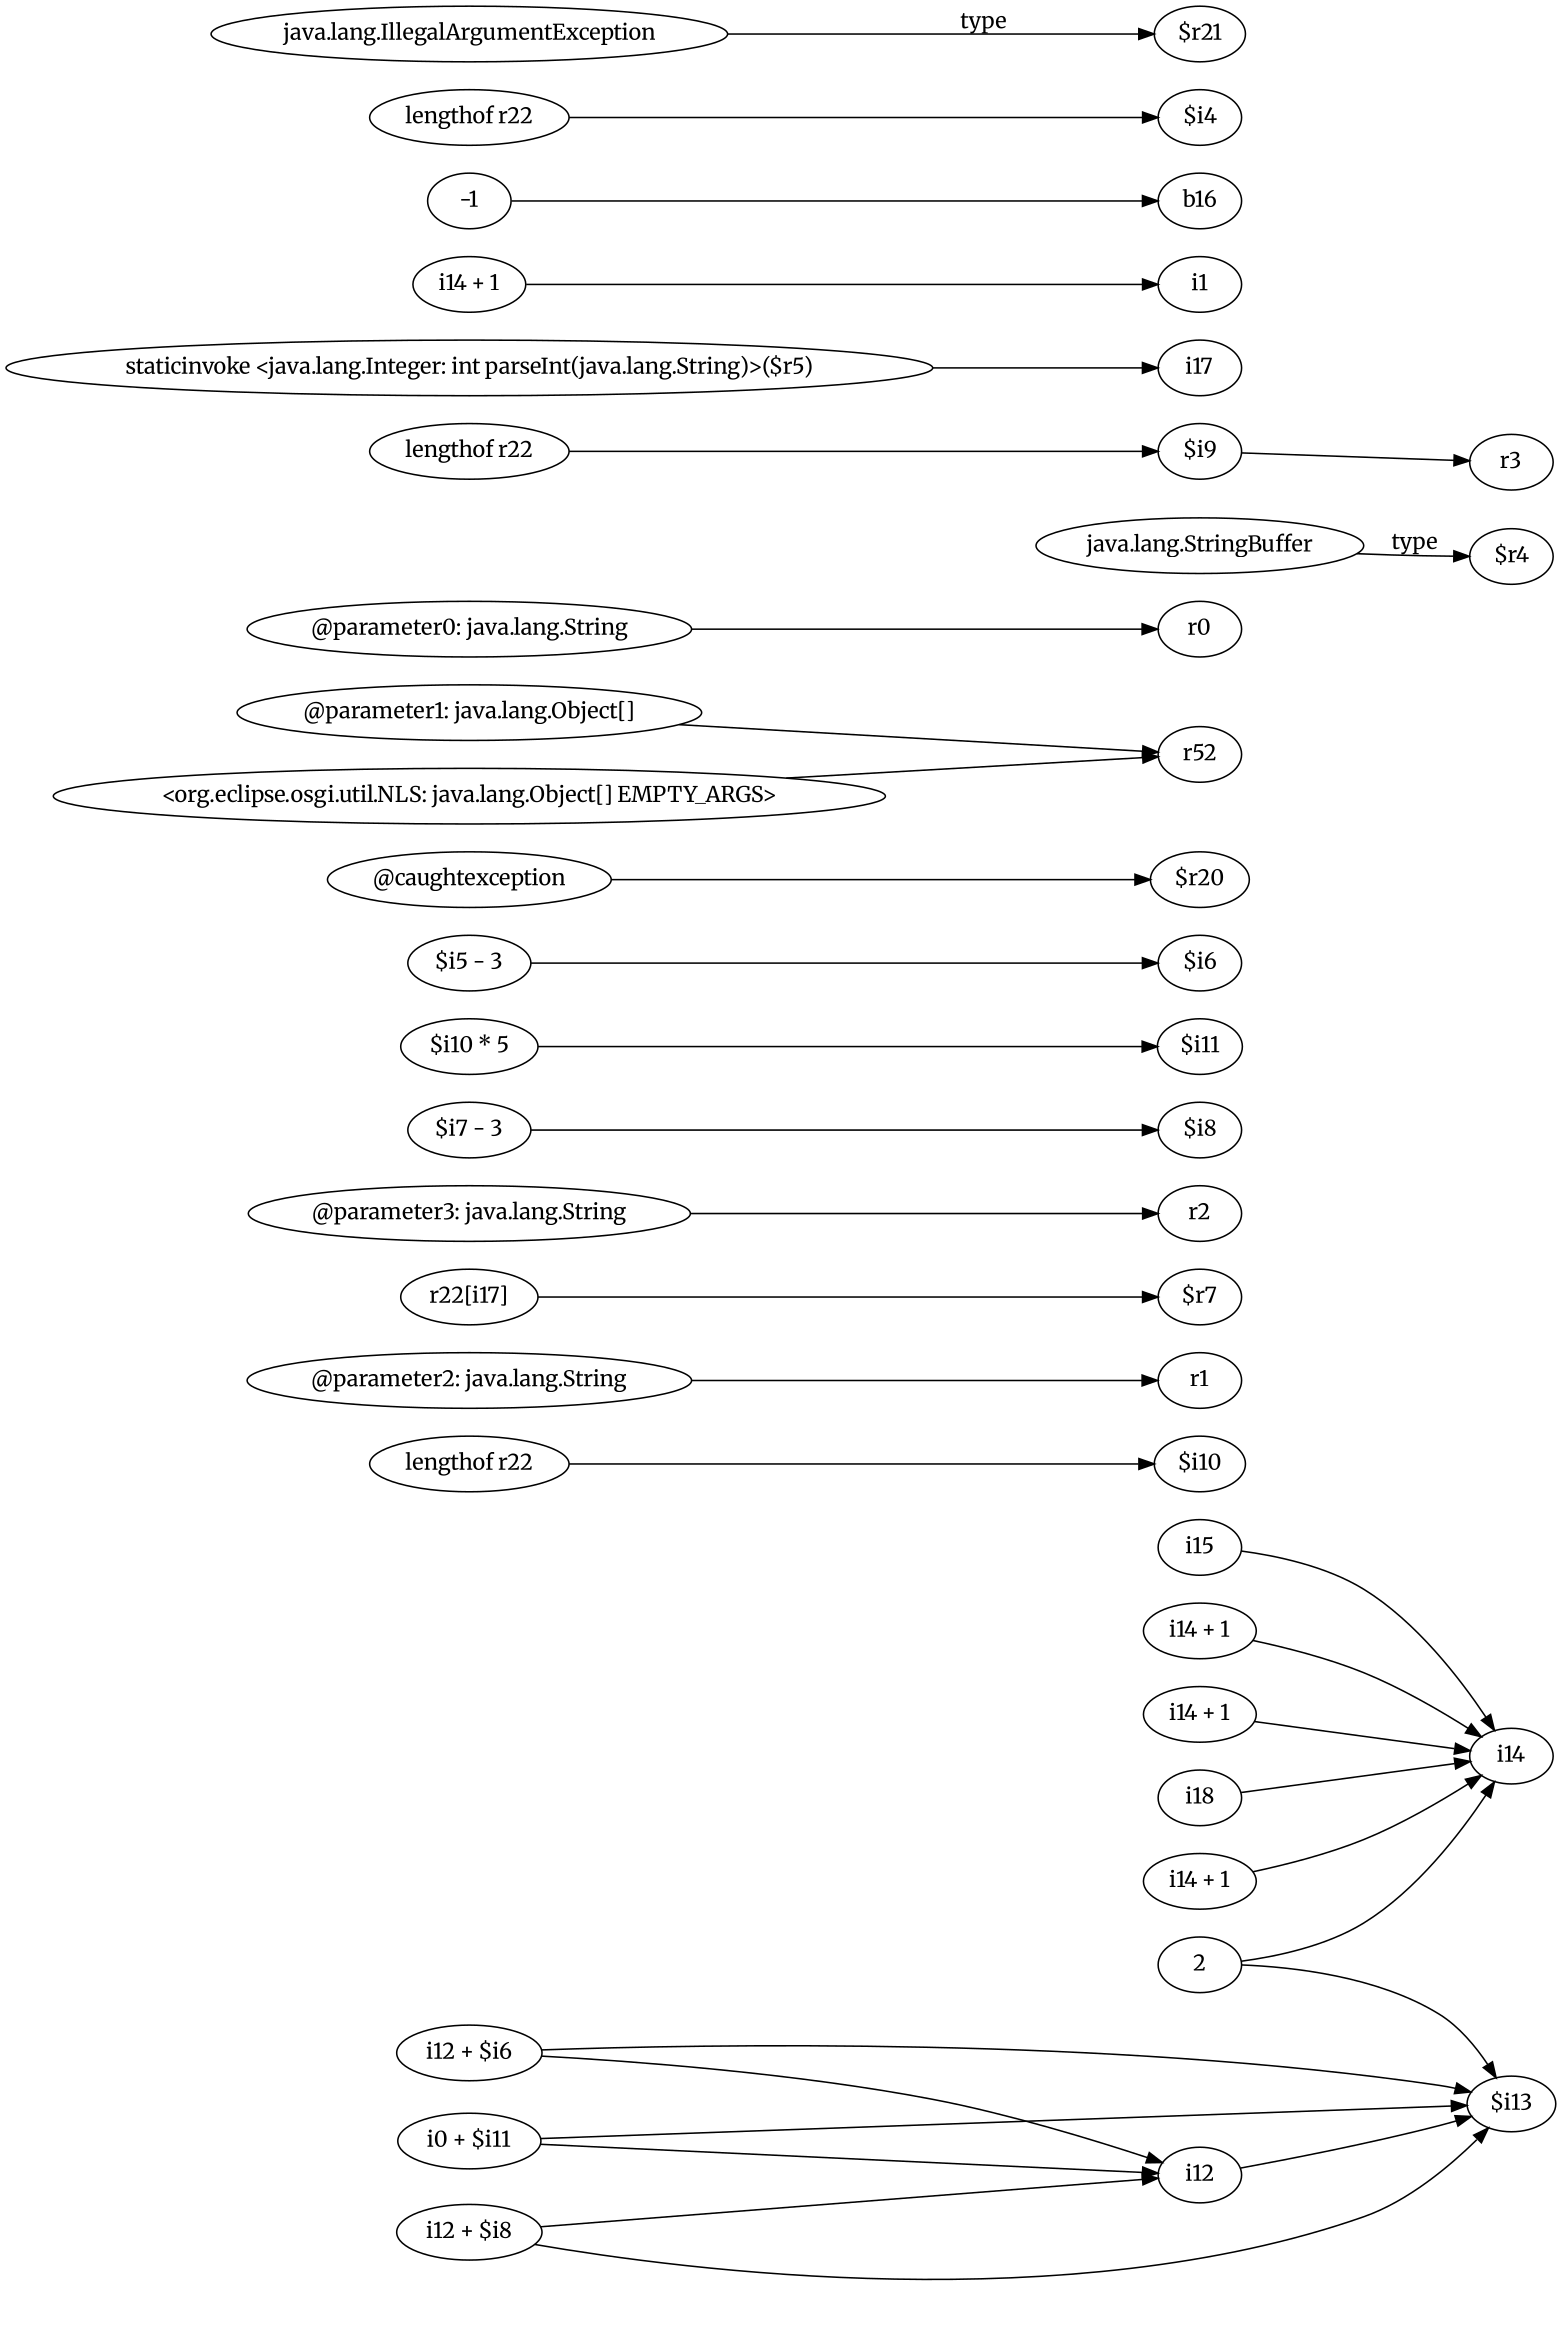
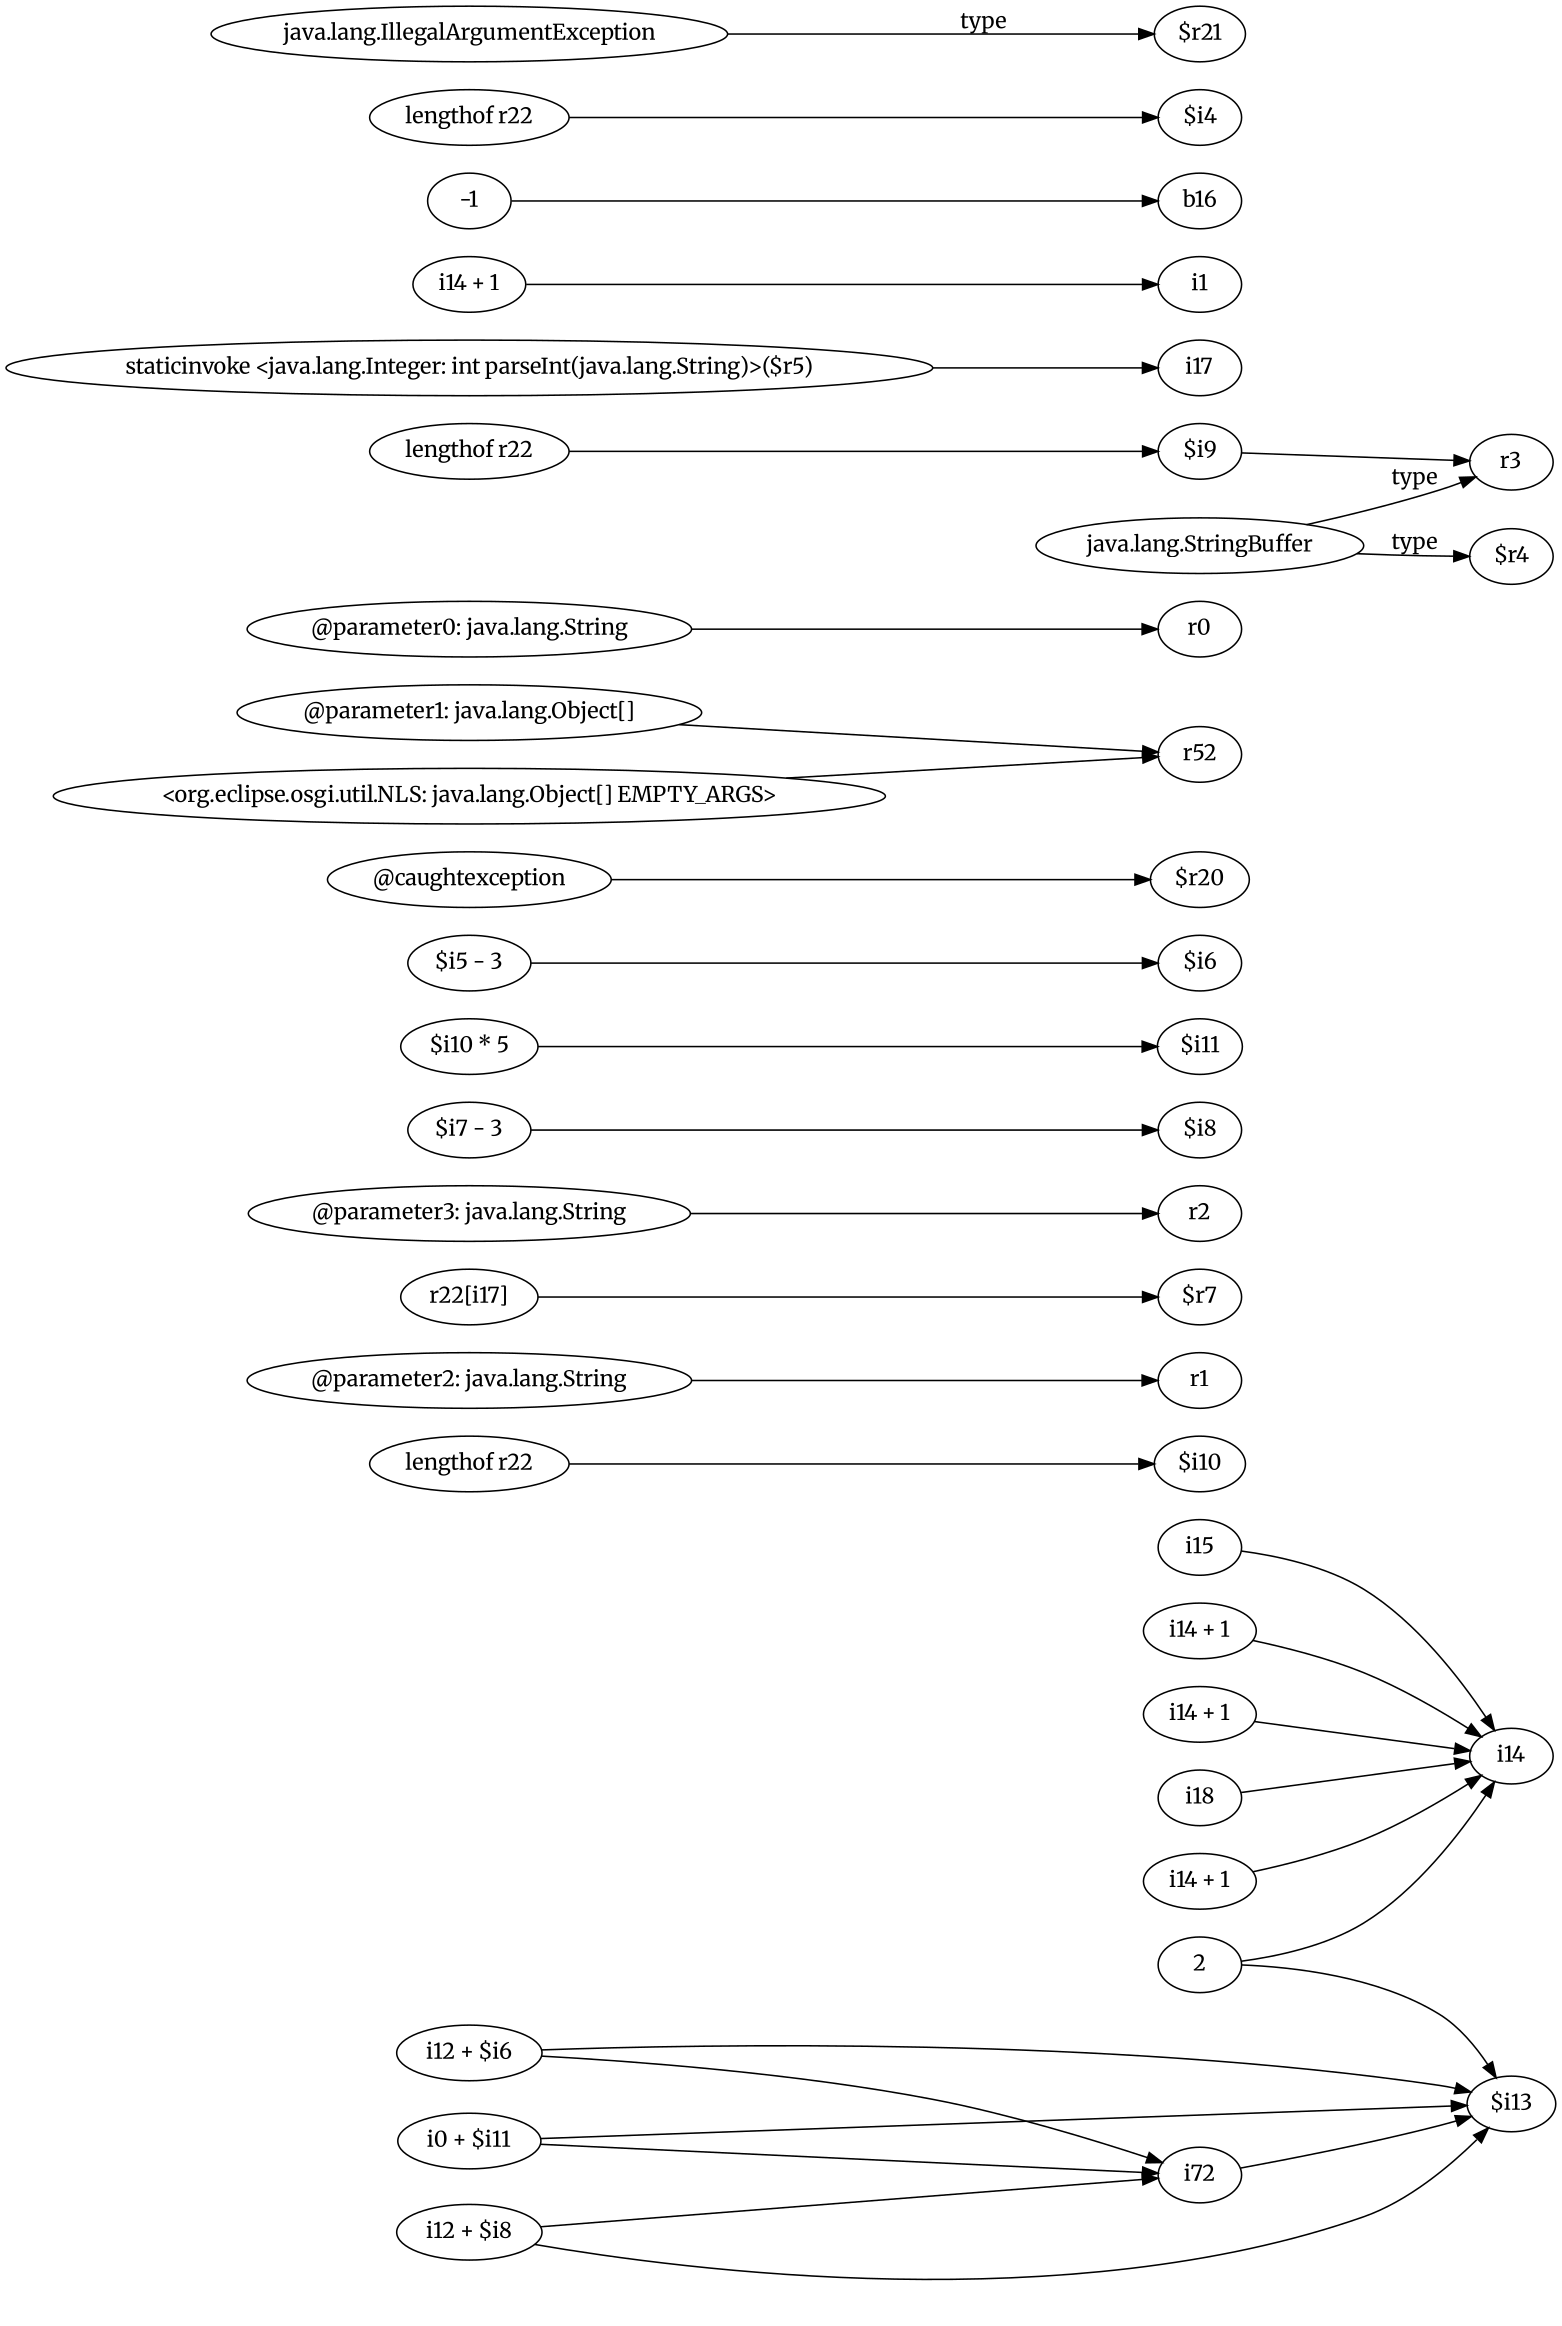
edge "java.lang.StringBuffer" -> "r3": added, label "type"
node "i12": label "i12" -> "i72"
